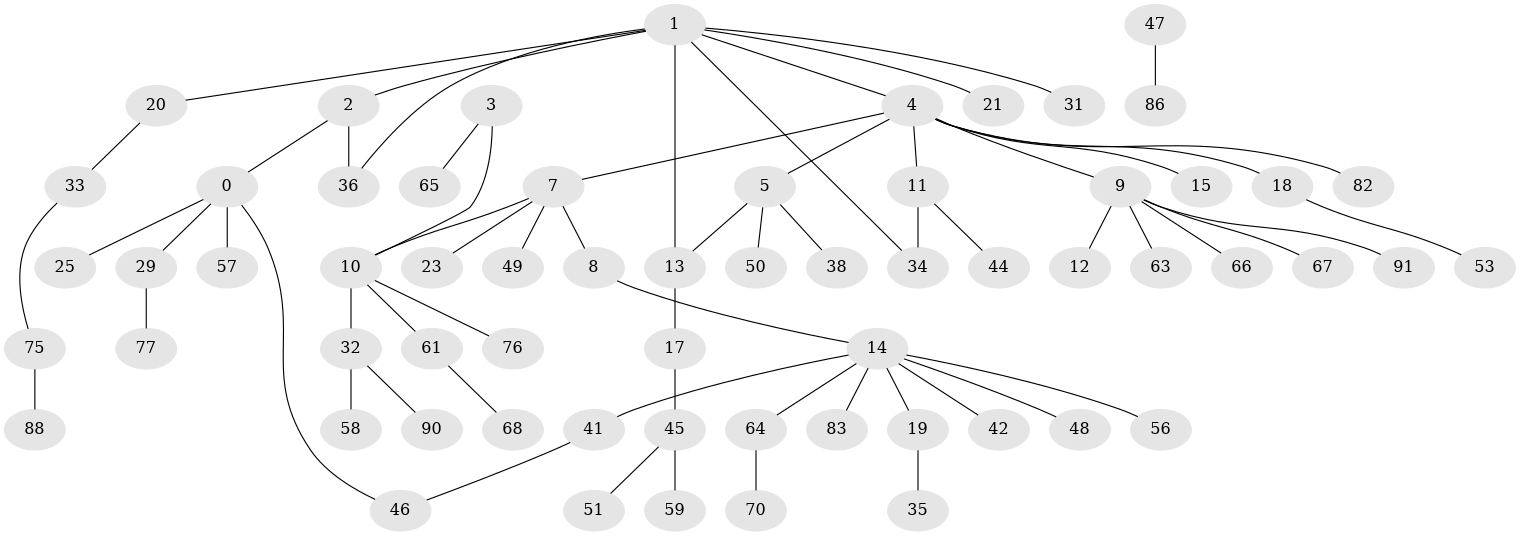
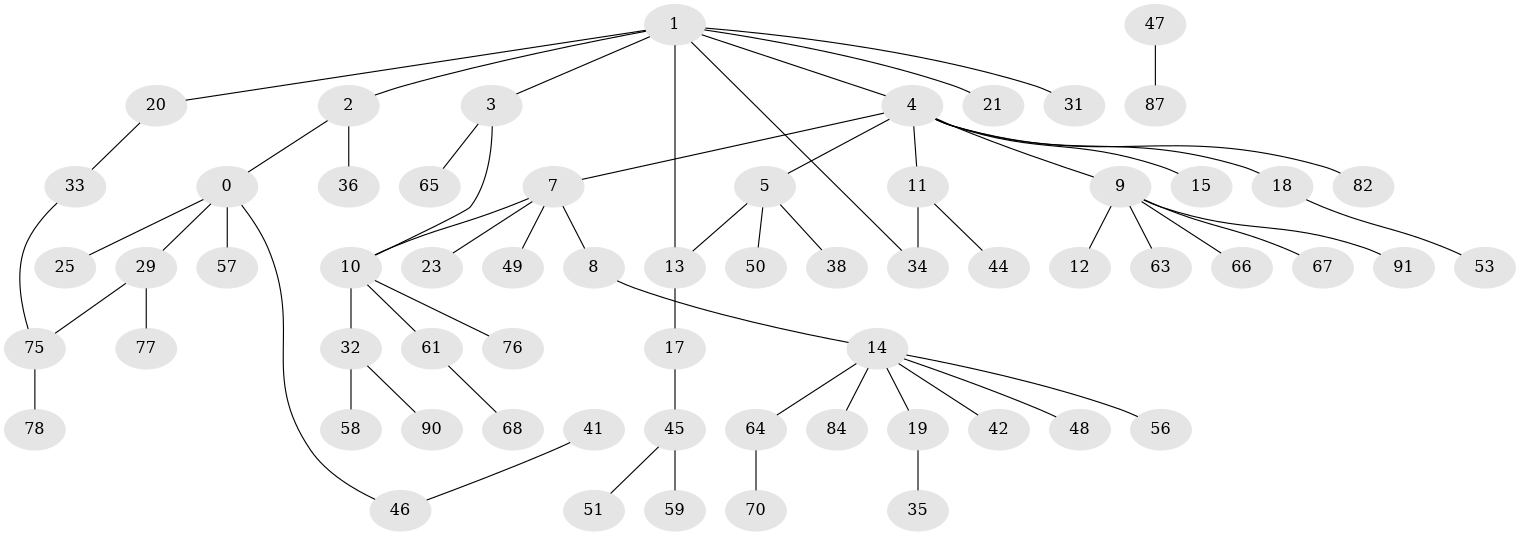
edge "1" -- "36": now "1" -- "3"
node "86": label "86" -> "87"
edge "29" -- "75": added
edge "14" -- "41": removed
node "88": label "88" -> "78"
node "83": label "83" -> "84"
